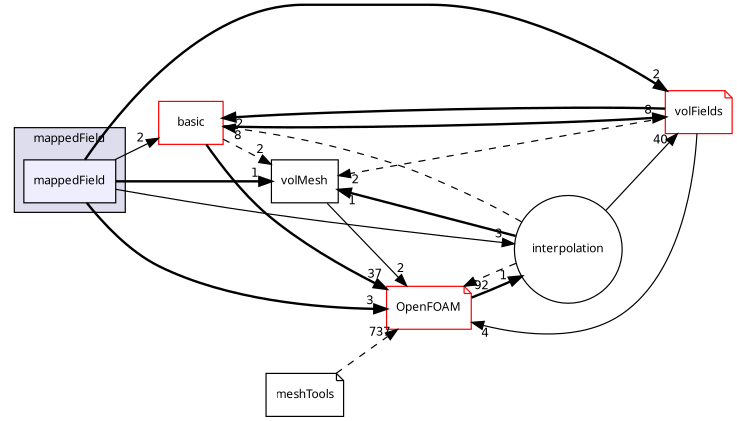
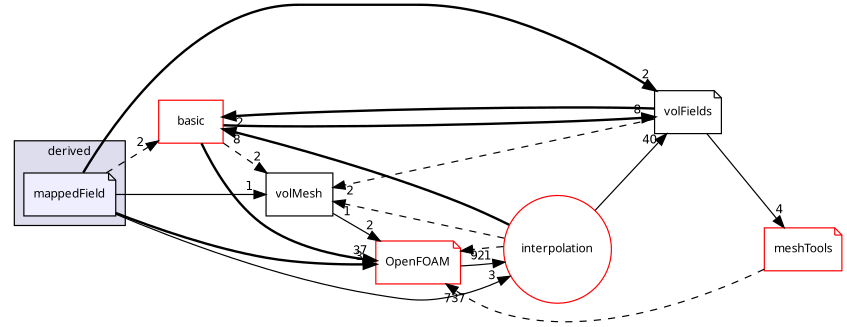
node "volFields": color red -> black
cluster "mappedField": label "mappedField" -> "derived"
edge "mappedField" -> "basic": style solid -> dashed
edge "interpolation" -> "basic": style dashed -> bold
node "mappedField": shape box -> note
edge "mappedField" -> "volMesh": style bold -> solid
edge "interpolation" -> "volMesh": style bold -> dashed
node "interpolation": color black -> red
edge "OpenFOAM" -> "interpolation": style bold -> solid
edge "volFields" -> "OpenFOAM": now "volFields" -> "meshTools"
node "meshTools": color black -> red
